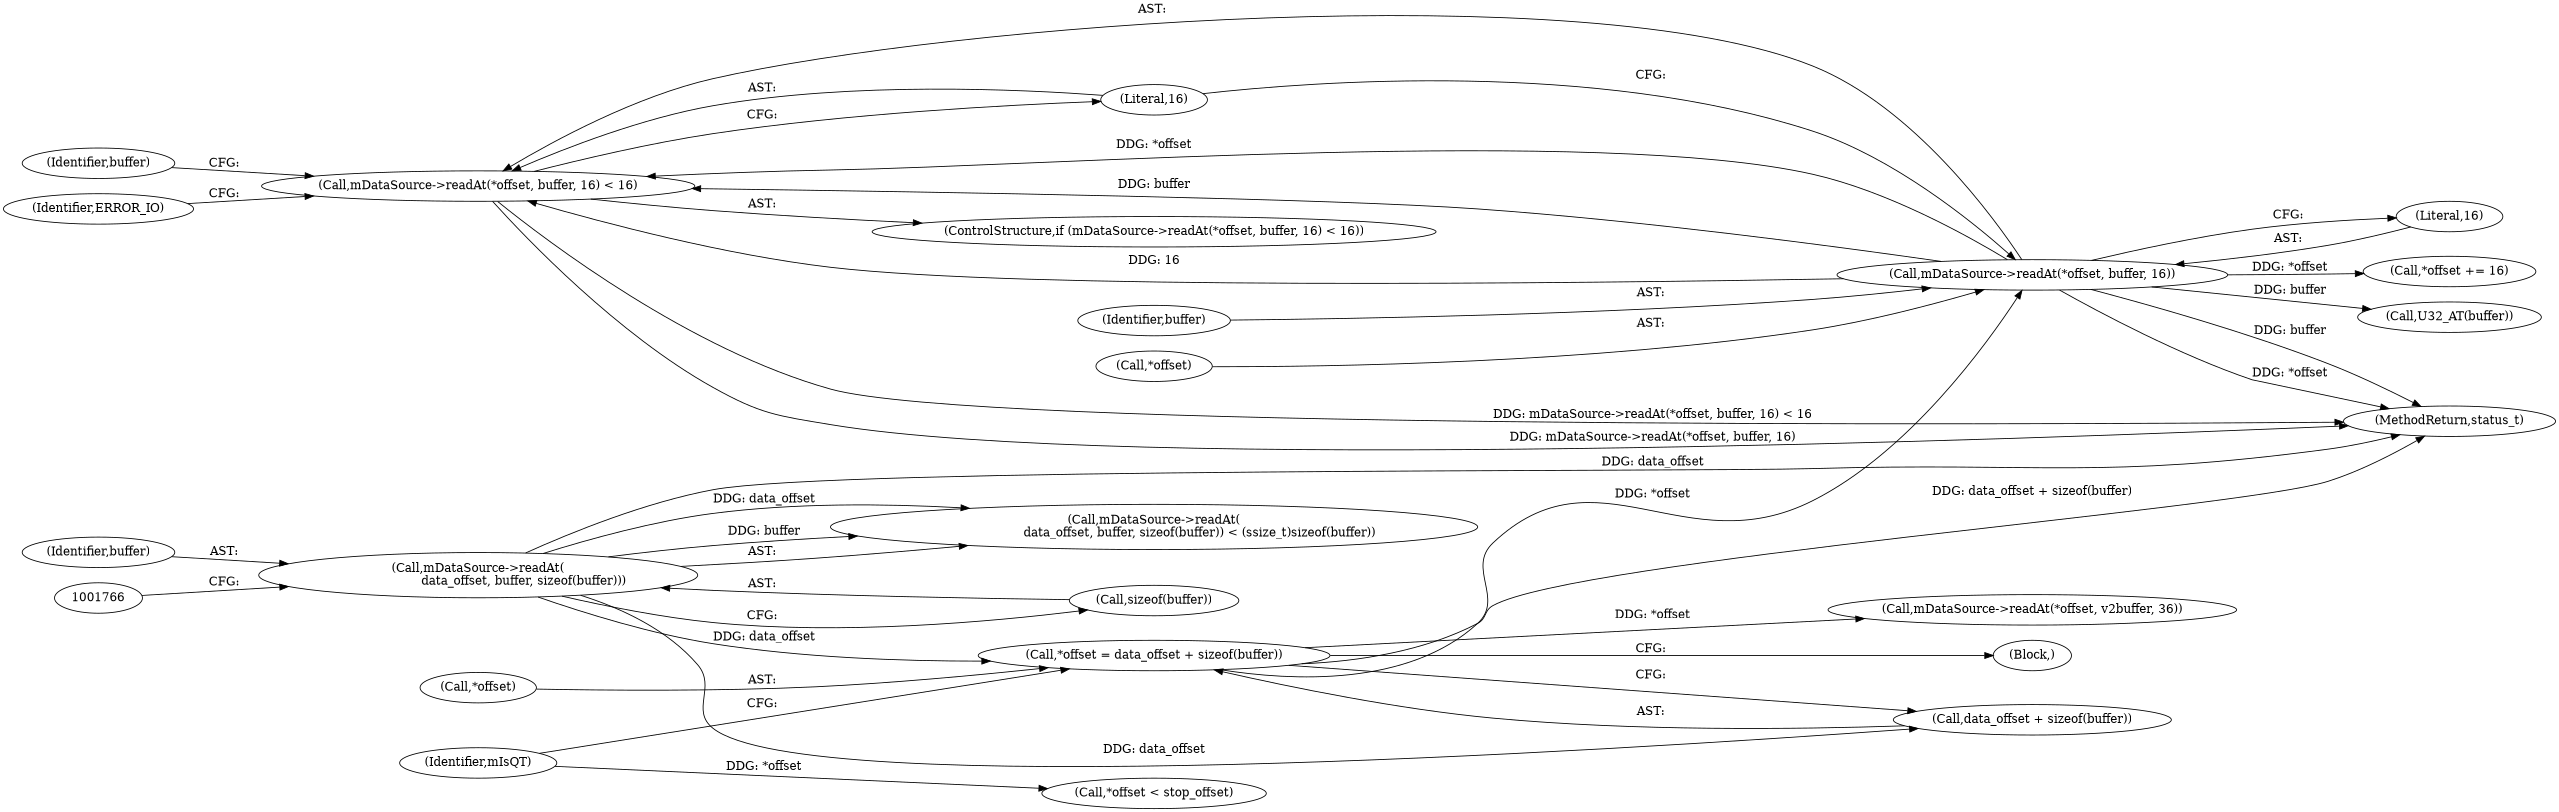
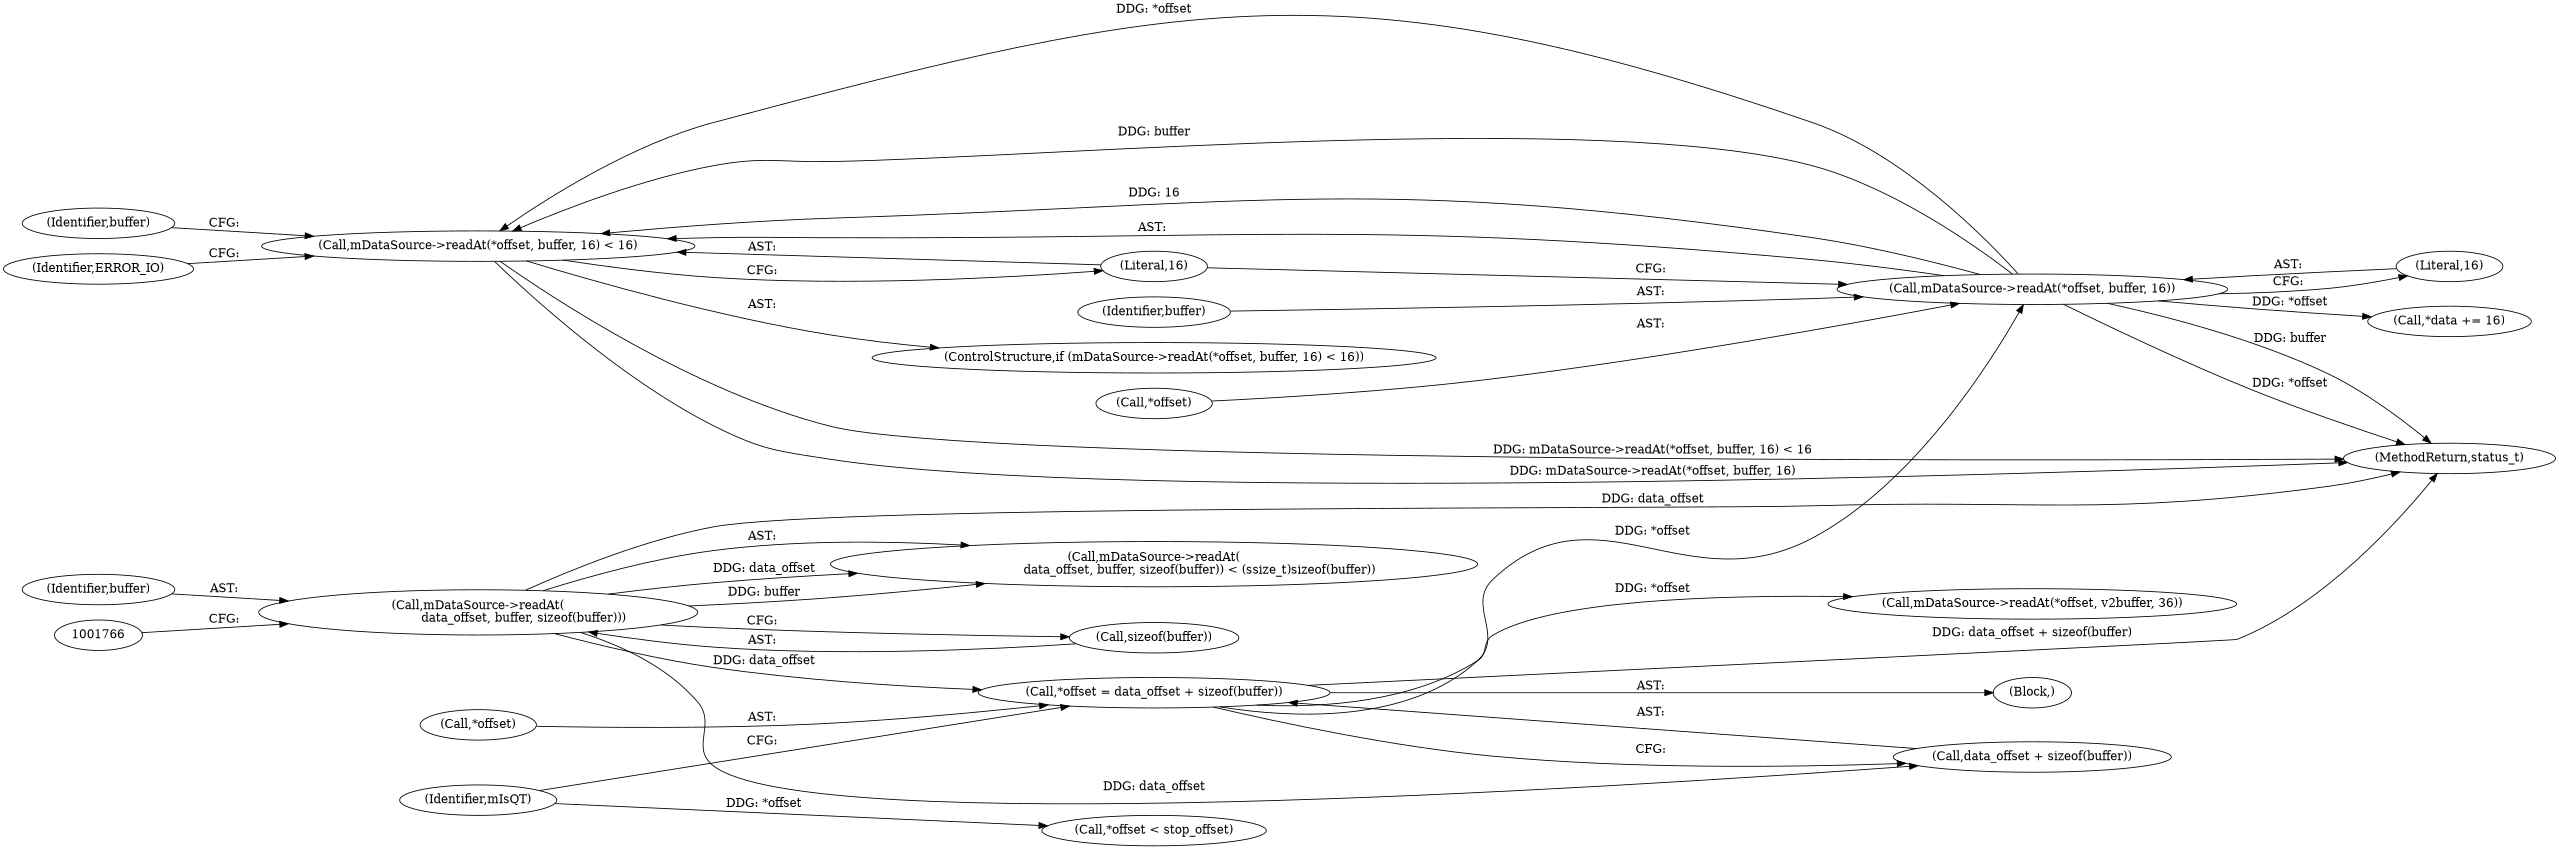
node "(Call,*offset += 16)": label "(Call,*offset += 16)" -> "(Call,*data += 16)"
node "(Call,U32_AT(buffer))": removed
edge "(Call,*offset = data_offset + sizeof(buffer))" -> "(Block,)": label "CFG: " -> "AST: "
